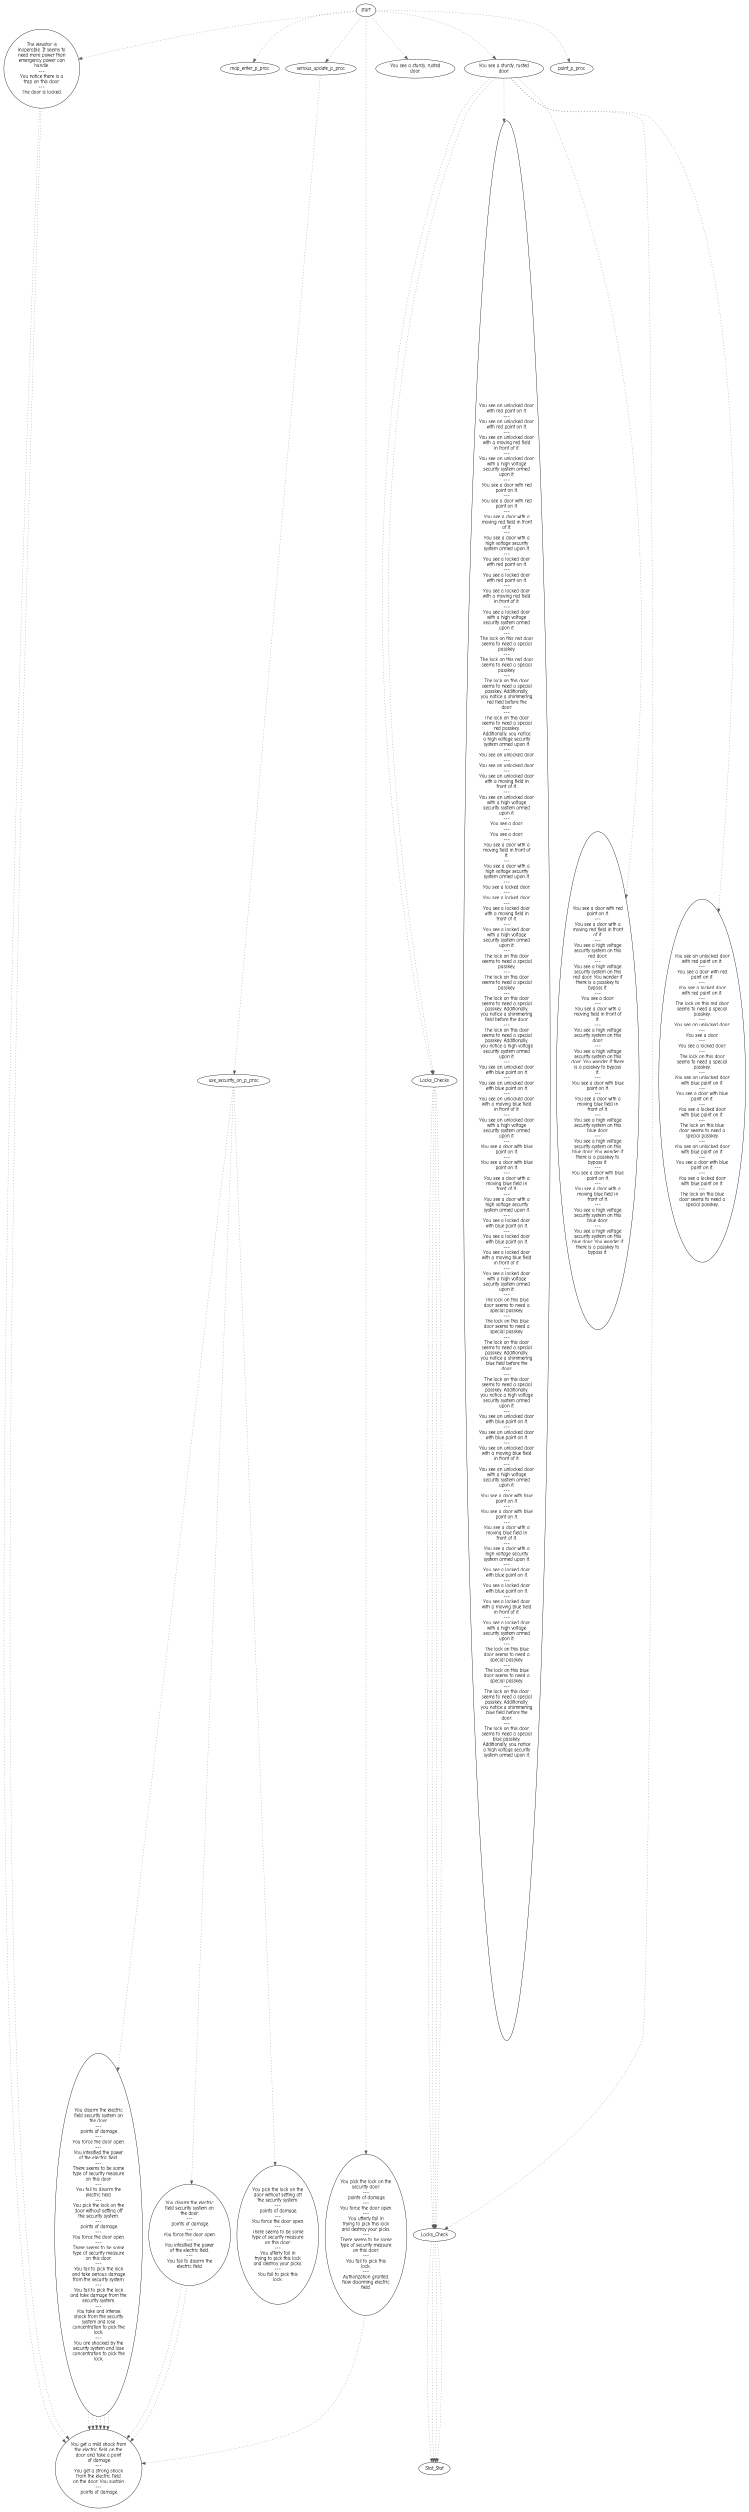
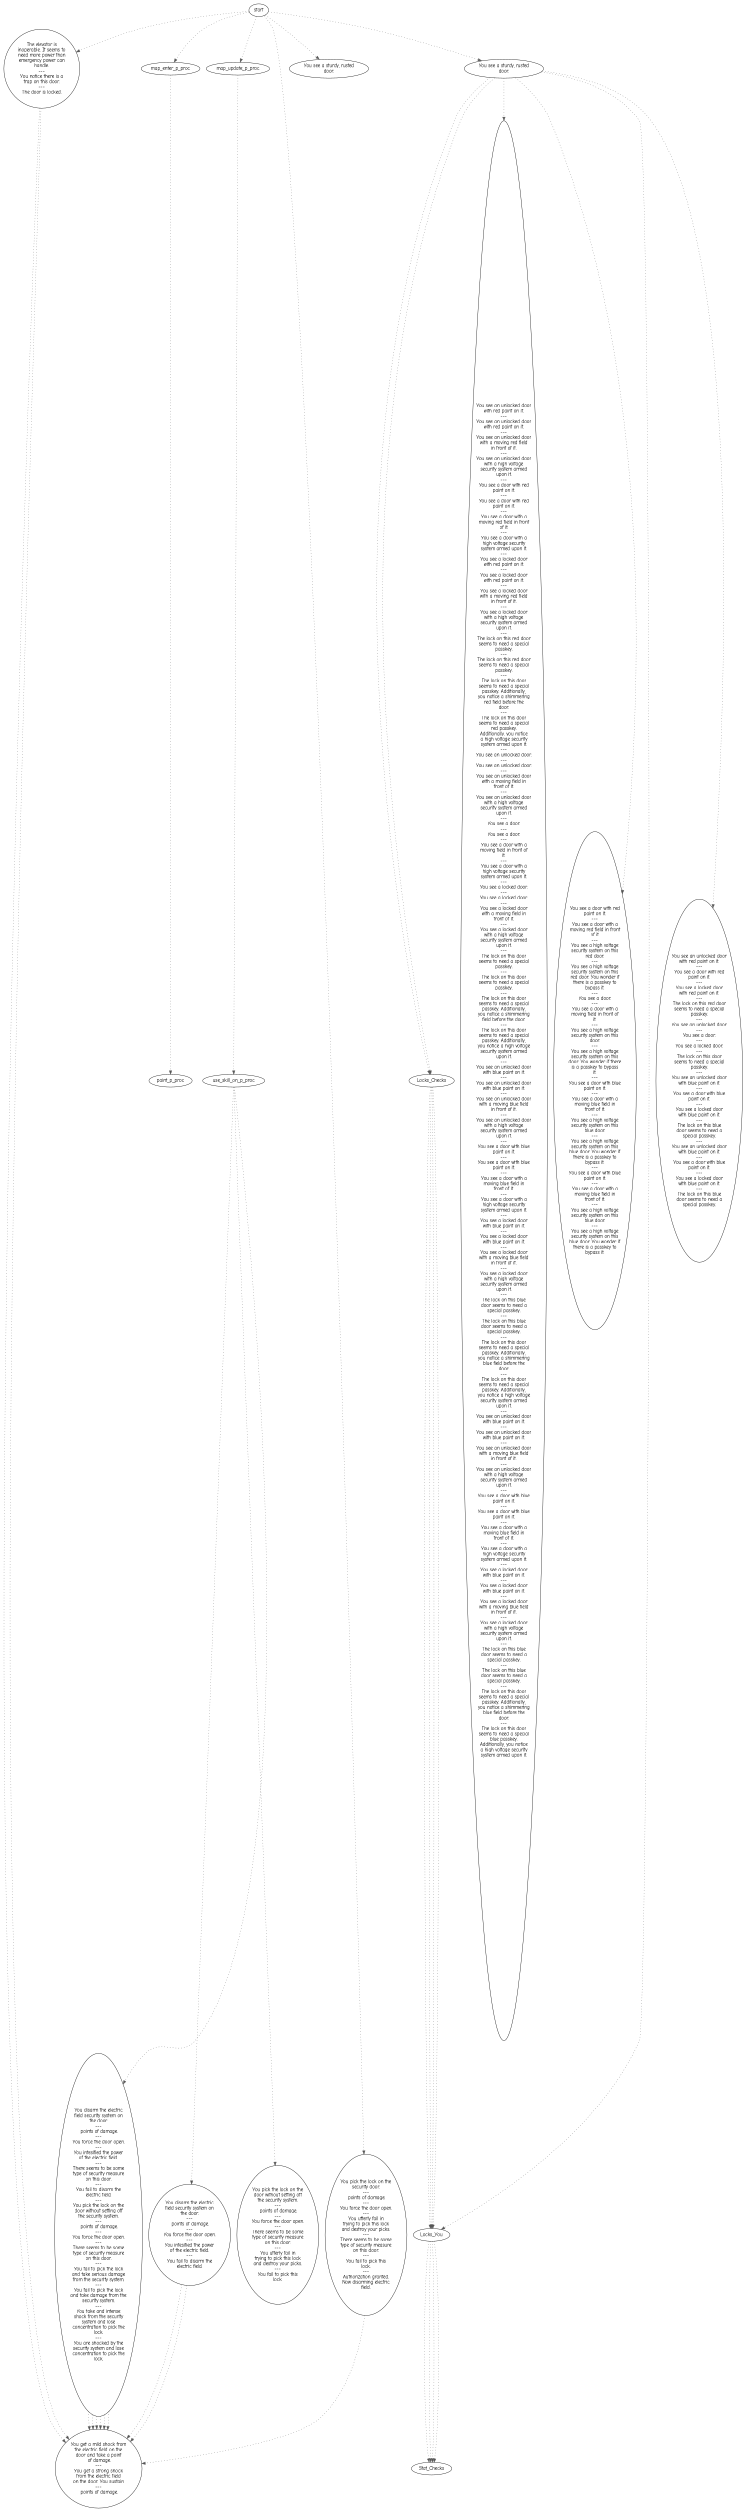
edge "start" -> "paint_p_proc": now "map_enter_p_proc" -> "paint_p_proc"
node "serious_update_p_proc": label "serious_update_p_proc" -> "map_update_p_proc"
node "use_security_on_p_proc": label "use_security_on_p_proc" -> "use_skill_on_p_proc"
node "Locks_Check": label "Locks_Check" -> "Locks_You"
node "Stat_Stat": label "Stat_Stat" -> "Stat_Checks"
